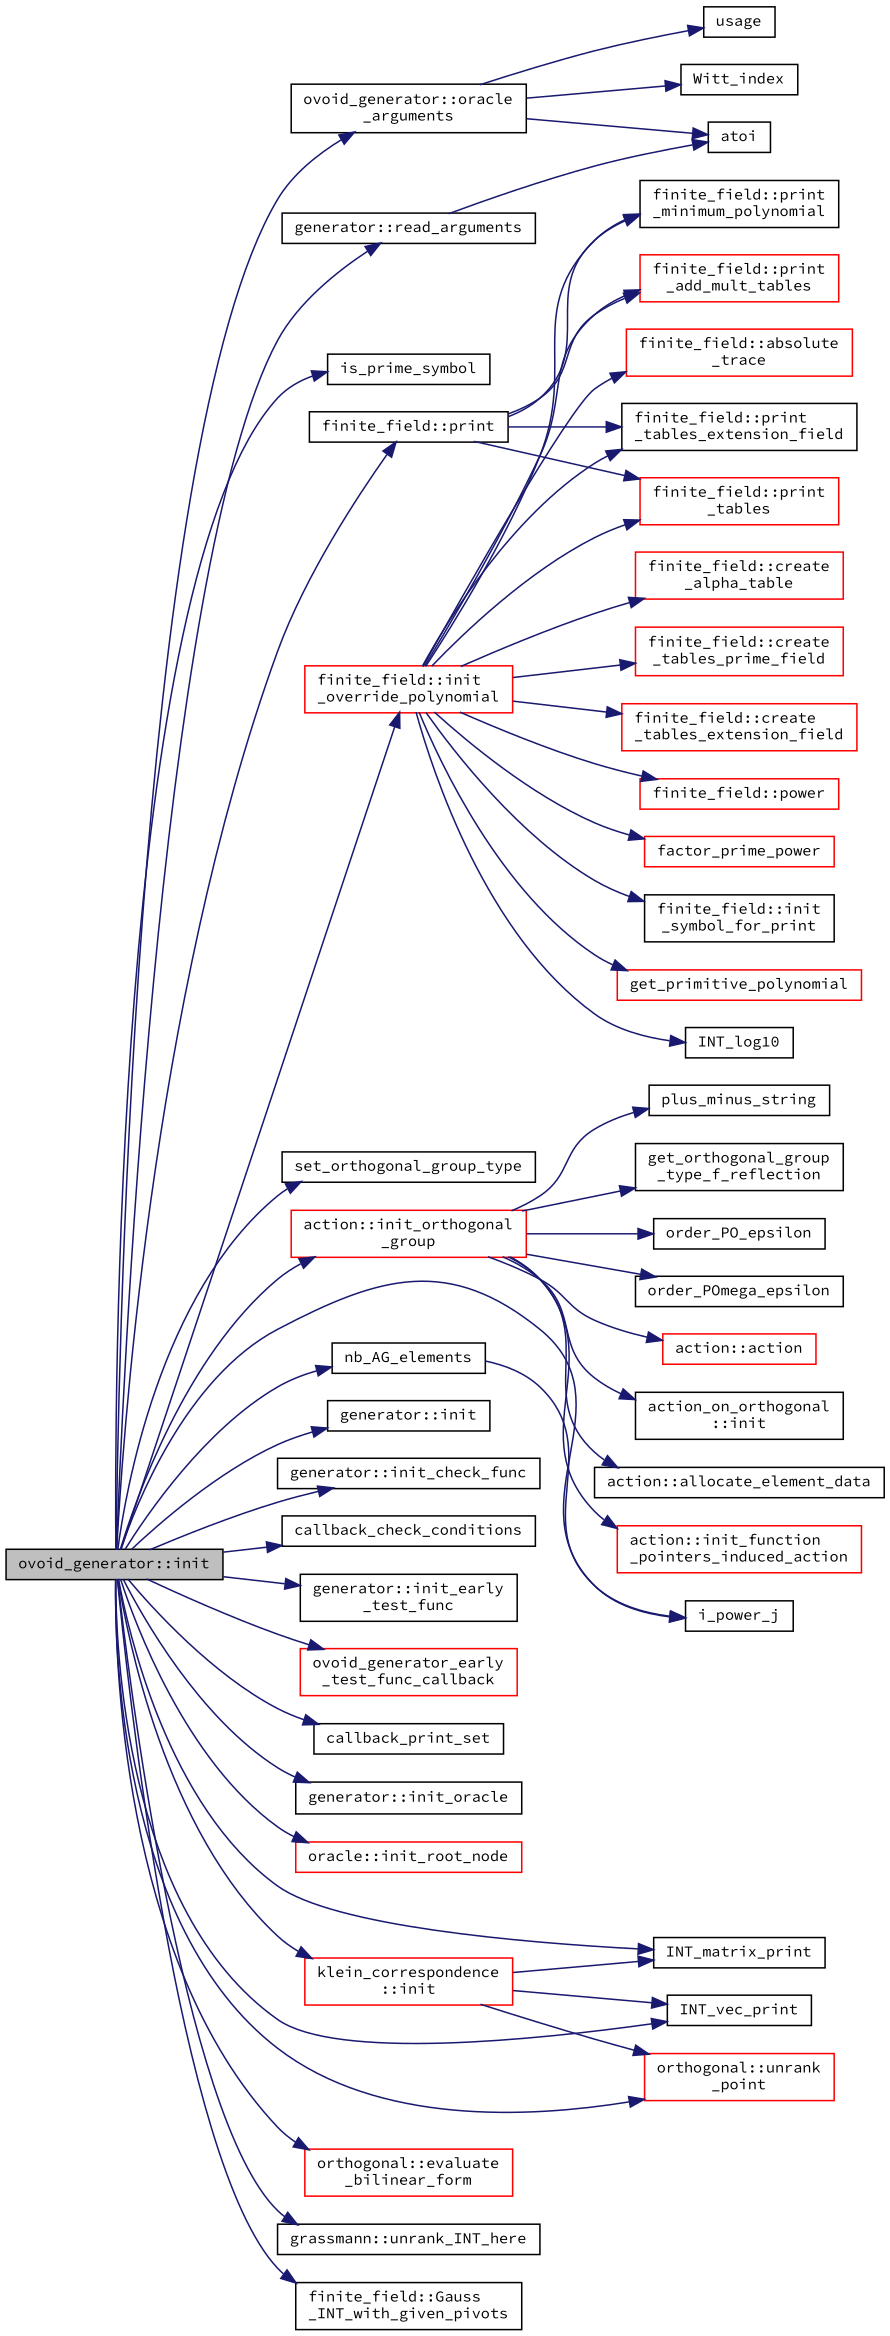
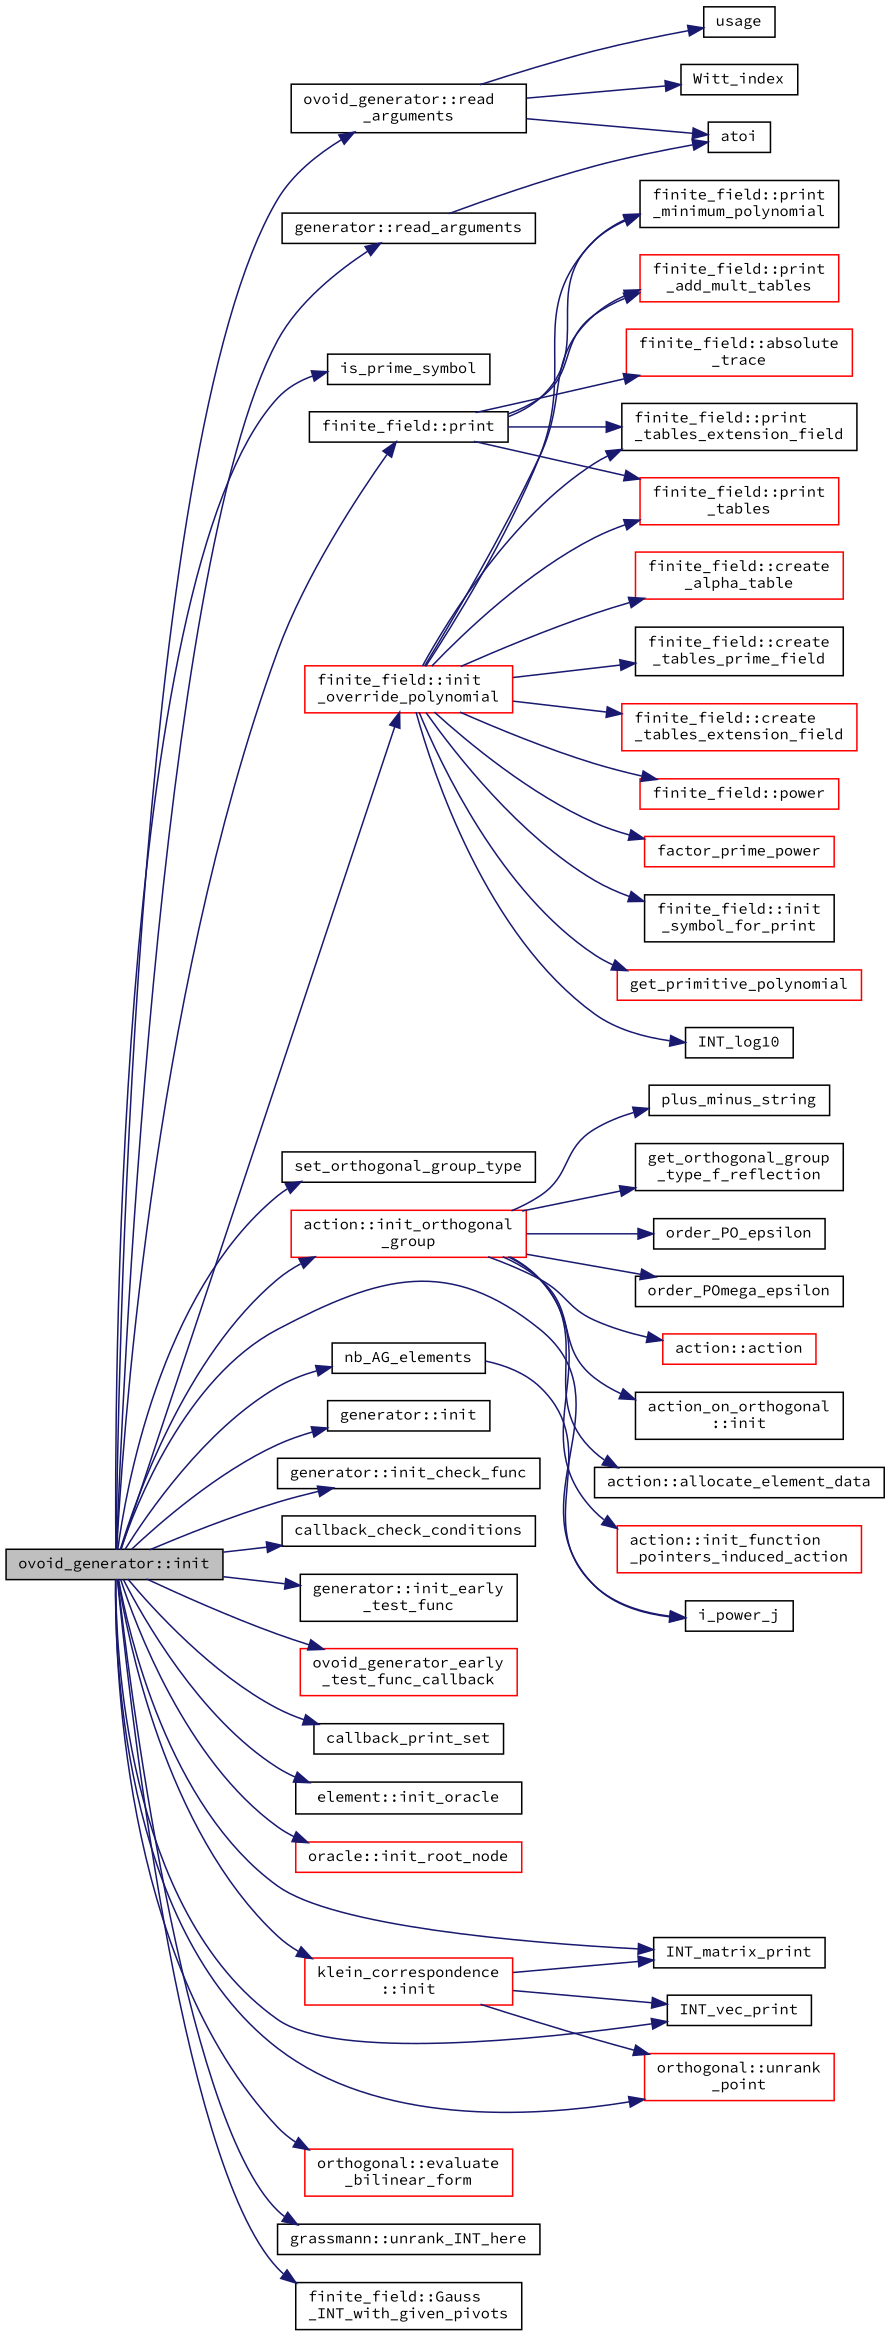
node "ovoid_generator::oracle _arguments": label "ovoid_generator::oracle _arguments" -> "ovoid_generator::read _arguments"
edge "finite_field::init _override_polynomial" -> "finite_field::absolute _trace": now "finite_field::print" -> "finite_field::absolute _trace"
node "finite_field::create _tables_prime_field": color red -> black
node "generator::init_oracle": label "generator::init_oracle" -> "element::init_oracle"
